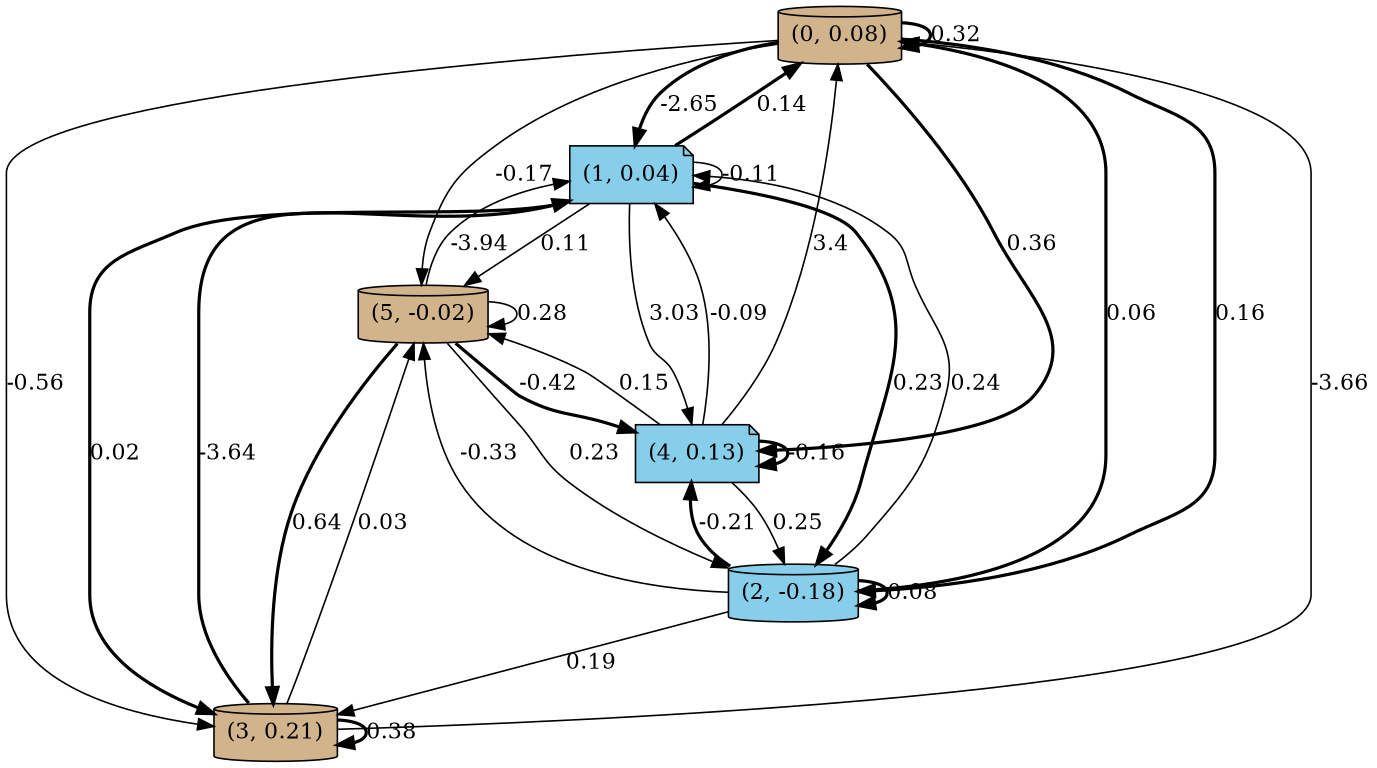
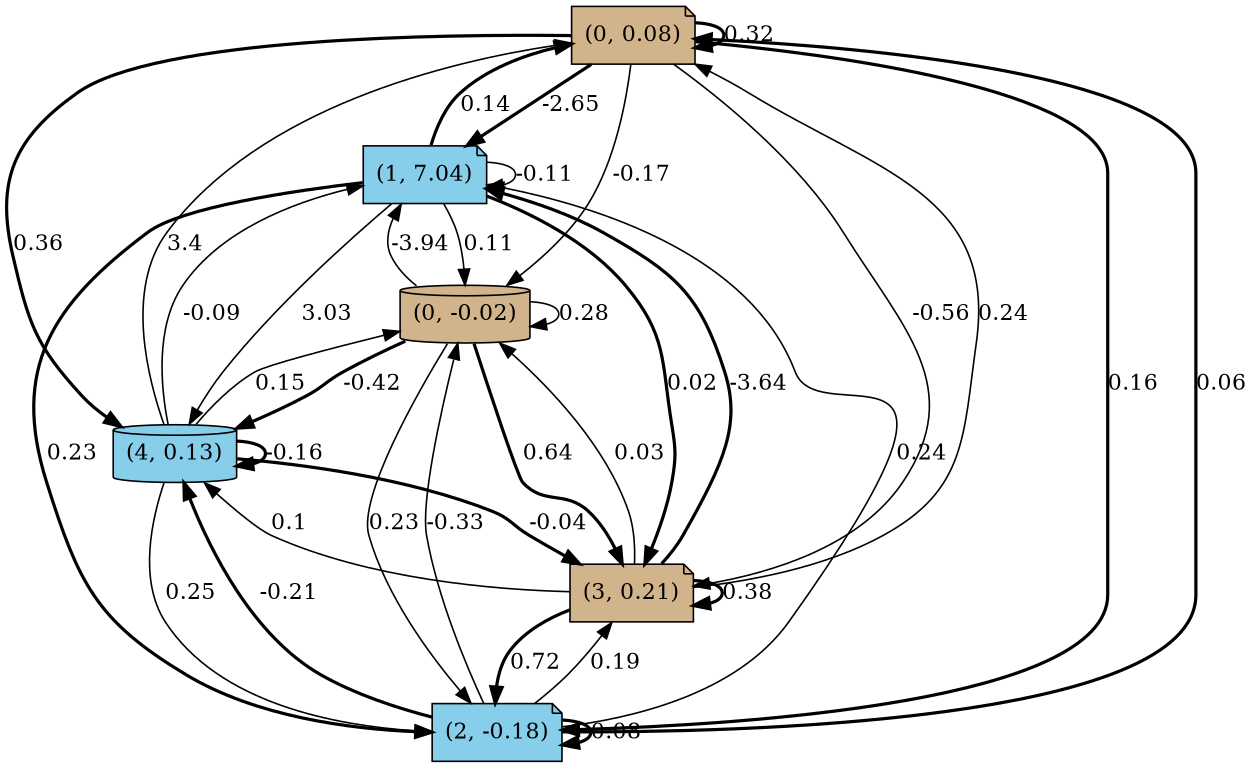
node "(0, 0.08)": shape cylinder -> note
node "(1, 0.04)": label "(1, 0.04)" -> "(1, 7.04)"
node "(5, -0.02)": label "(5, -0.02)" -> "(0, -0.02)"
edge "(3, 0.21)" -> "(0, 0.08)": label "-3.66" -> "0.24"
node "(4, 0.13)": shape note -> cylinder
edge "(4, 0.13)" -> "(3, 0.21)": added, label "-0.04"
edge "(3, 0.21)" -> "(4, 0.13)": added, label "0.1"
node "(2, -0.18)": shape cylinder -> note
edge "(3, 0.21)" -> "(2, -0.18)": added, label "0.72"
node "(3, 0.21)": shape cylinder -> note
